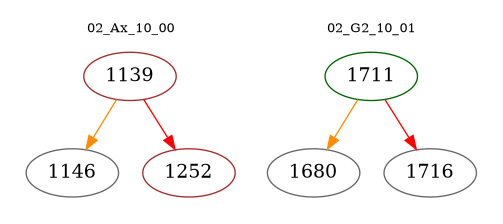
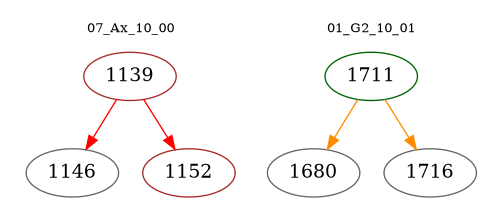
cluster "02_Ax_10_00": label "02_Ax_10_00" -> "07_Ax_10_00"
cluster "02_G2_10_01": label "02_G2_10_01" -> "01_G2_10_01"
edge "1139" -> "1146": color darkorange -> red
edge "1711" -> "1716": color red -> darkorange
node "1252": label "1252" -> "1152"
